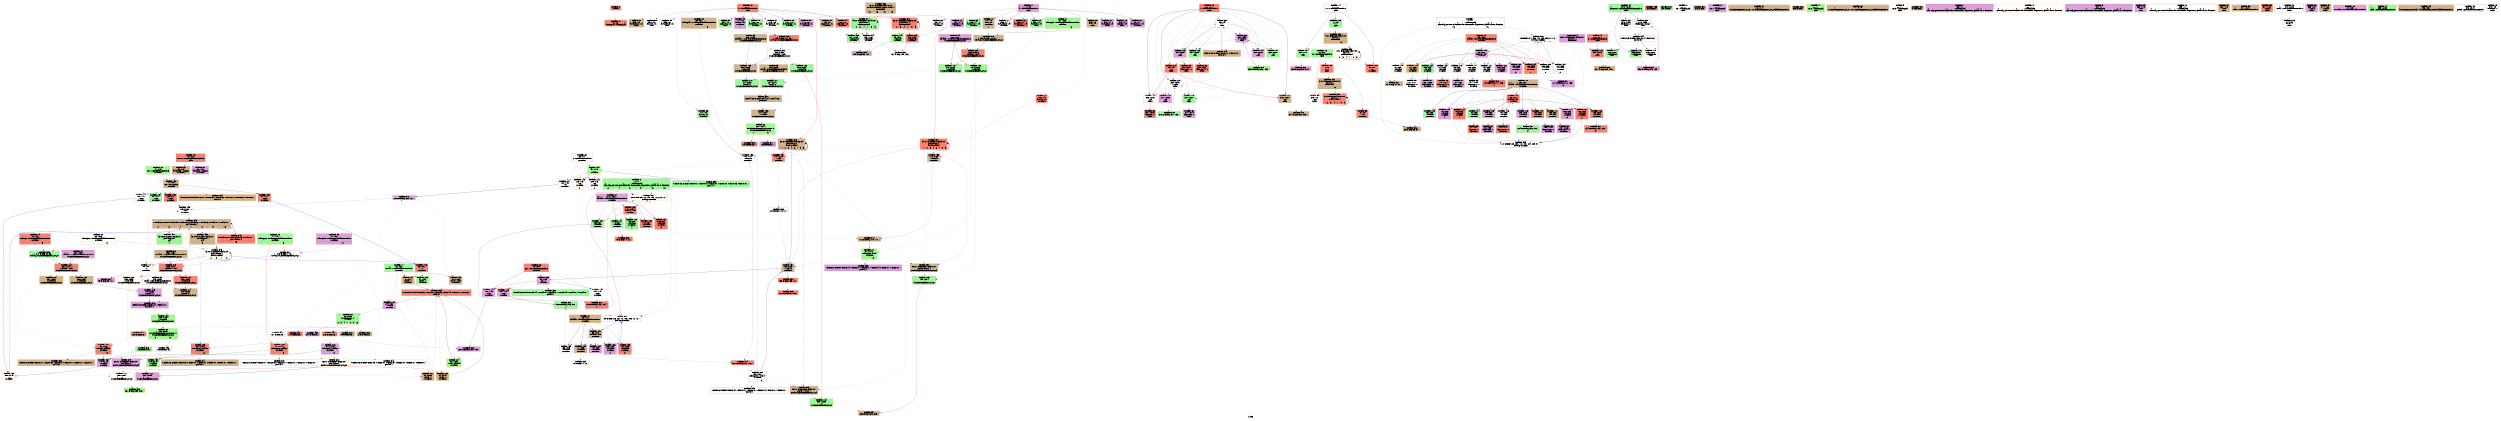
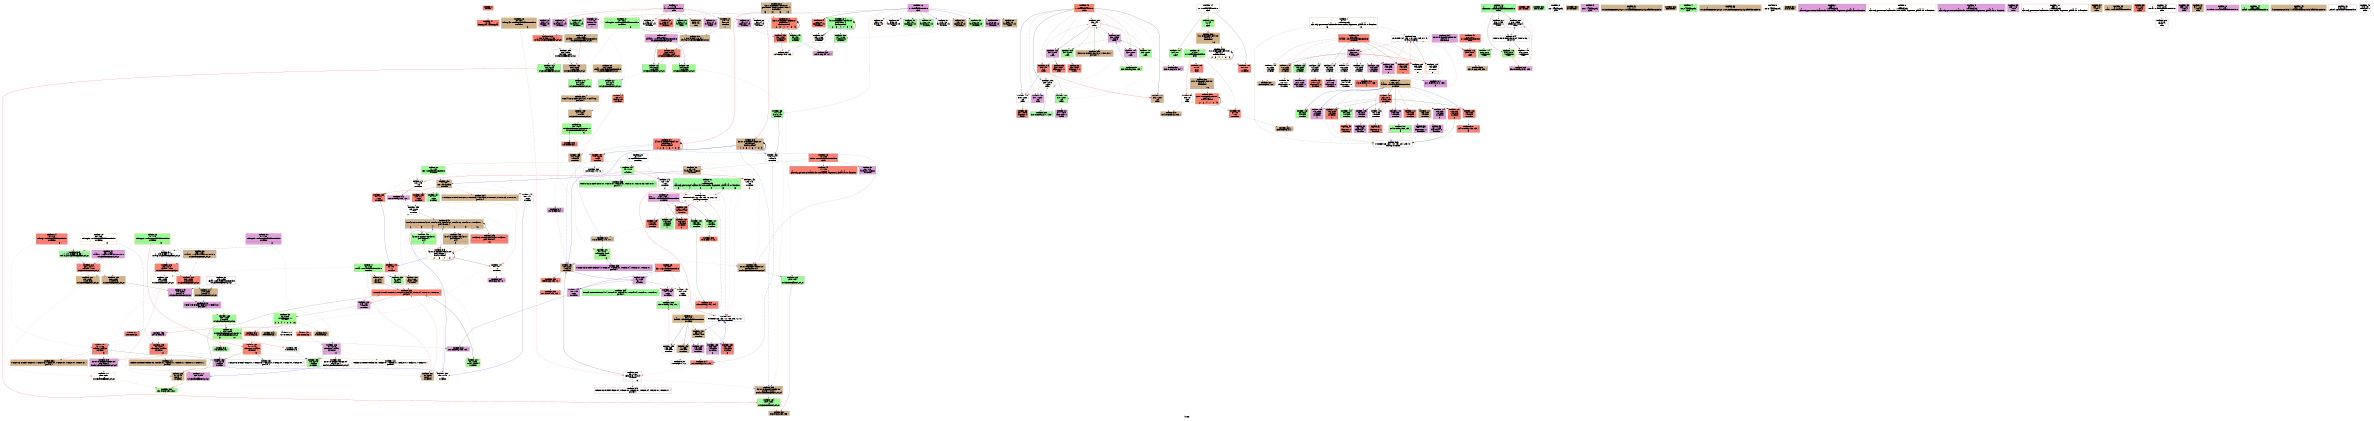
node "NodeID: 12": fillcolor salmon -> plum
node "NodeID: 49": added
edge "NodeID: 326" -> "NodeID: 157": now "NodeID: 514" -> "NodeID: 157"
